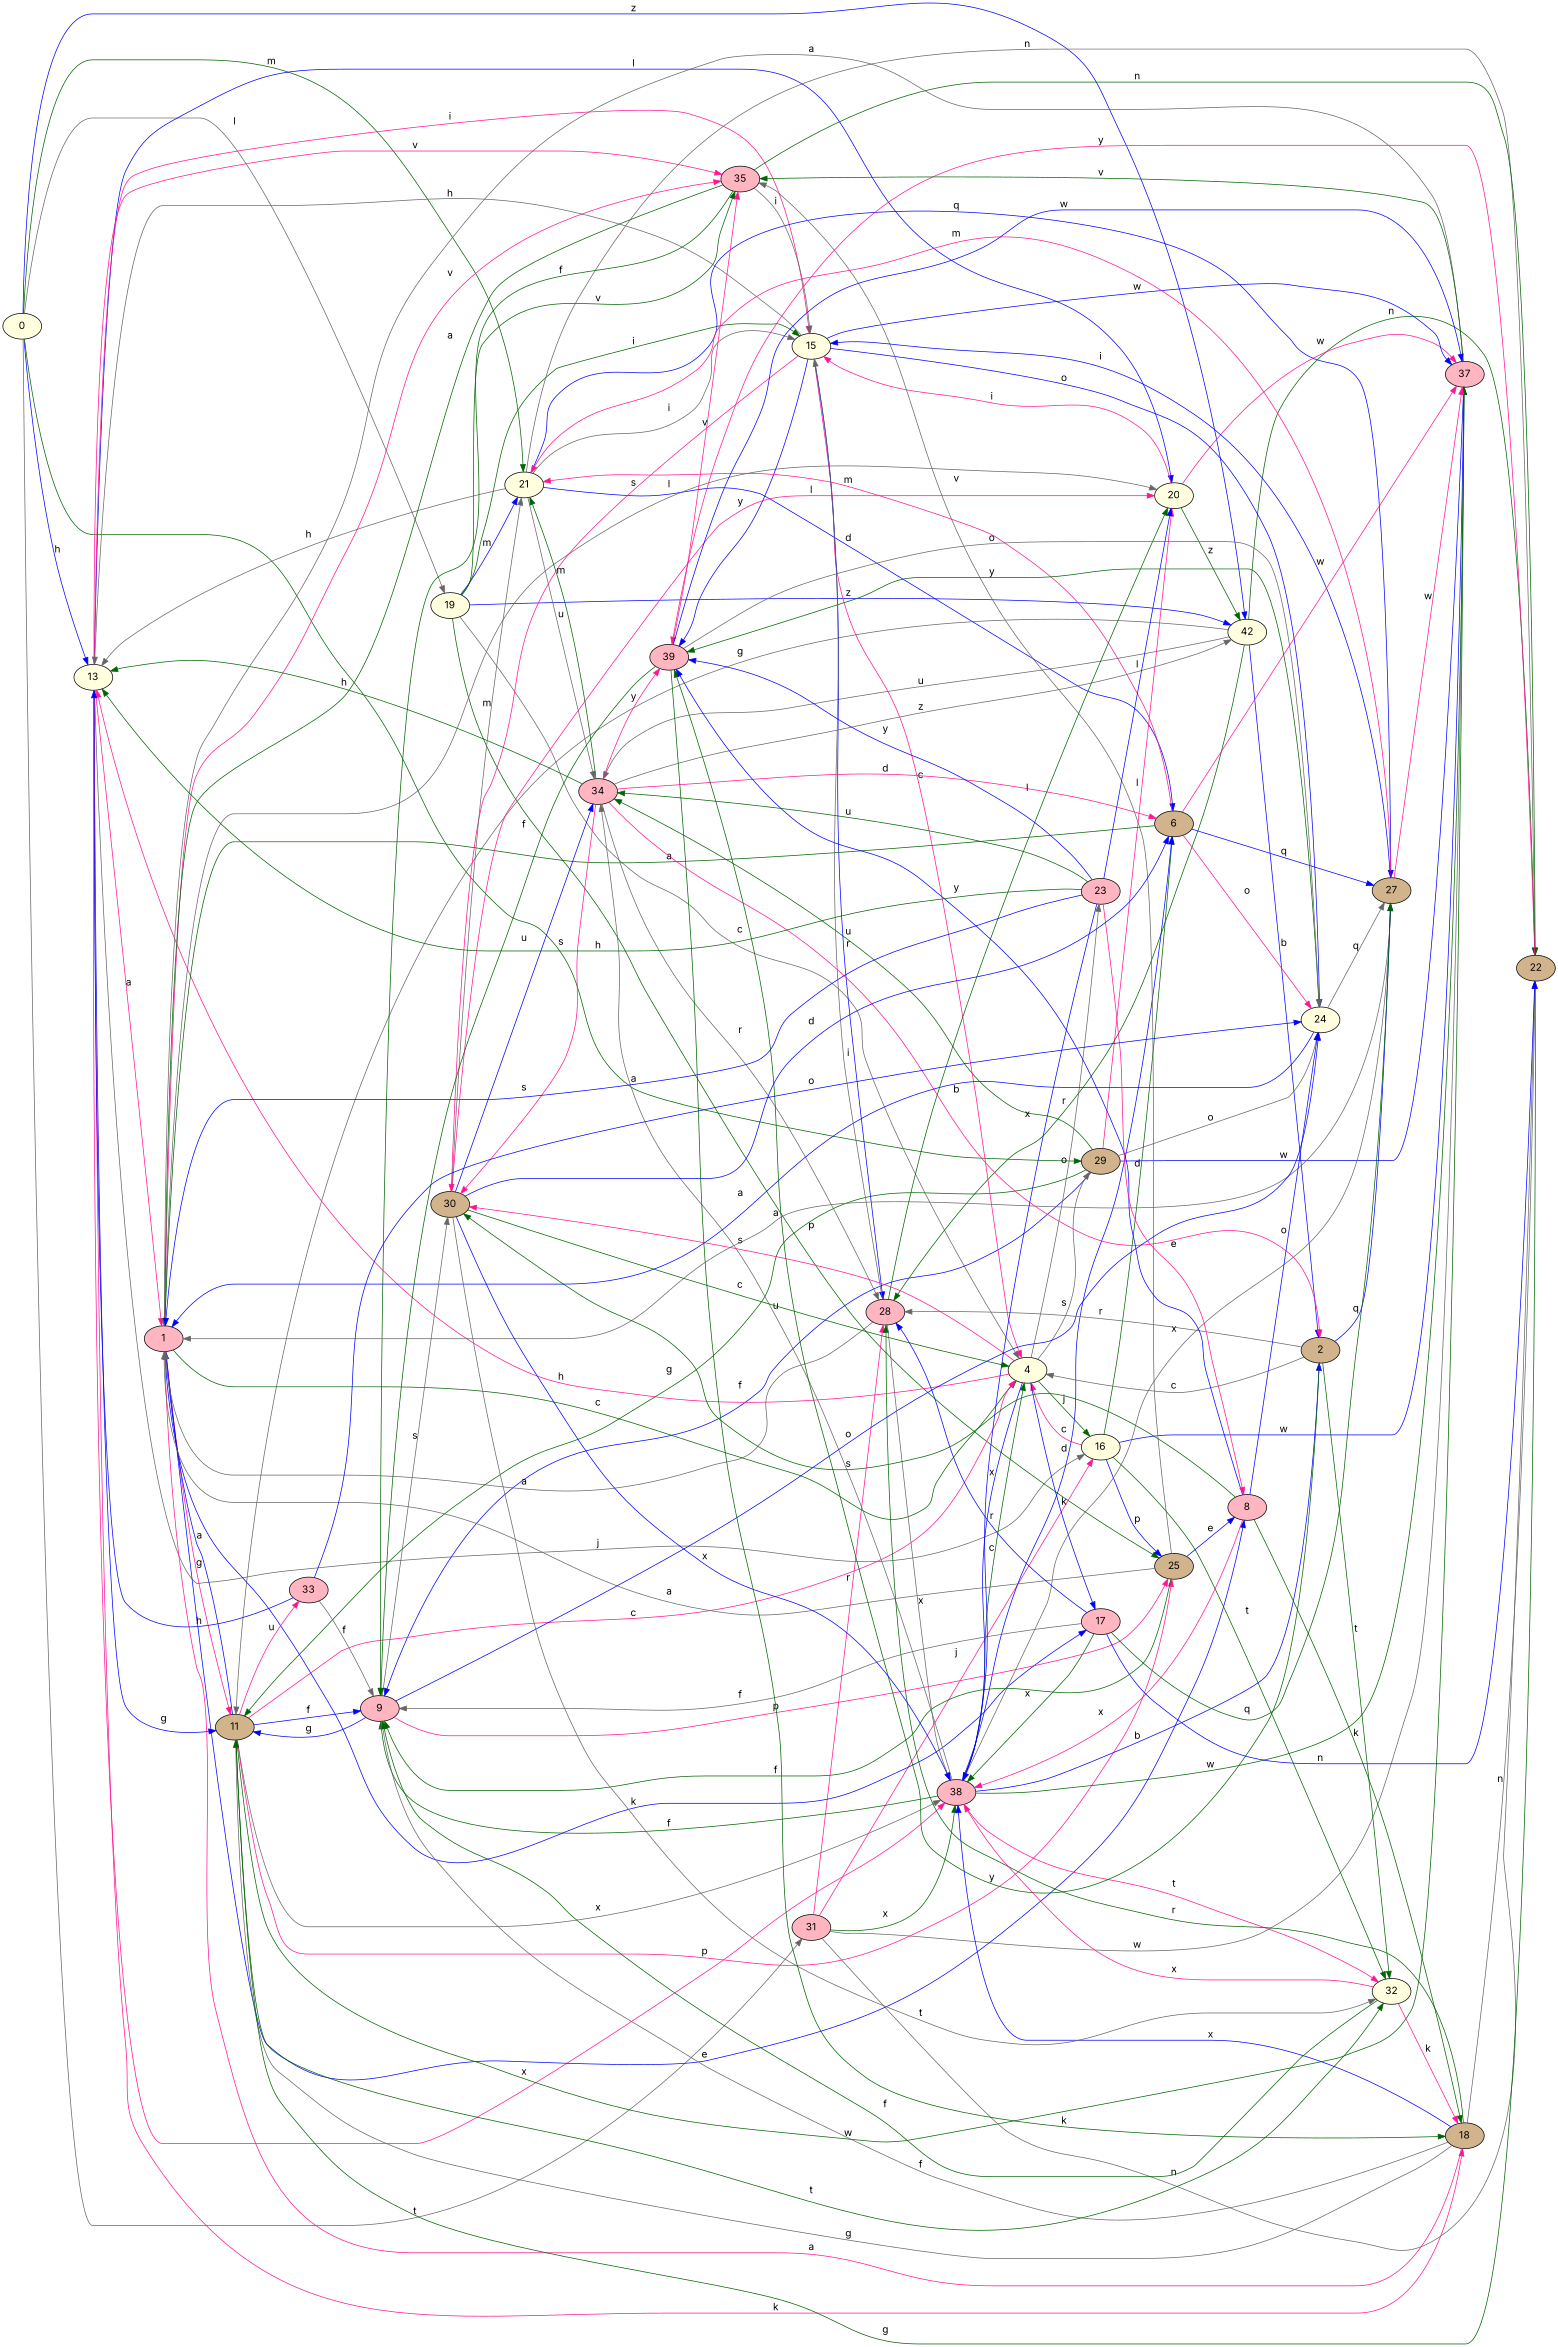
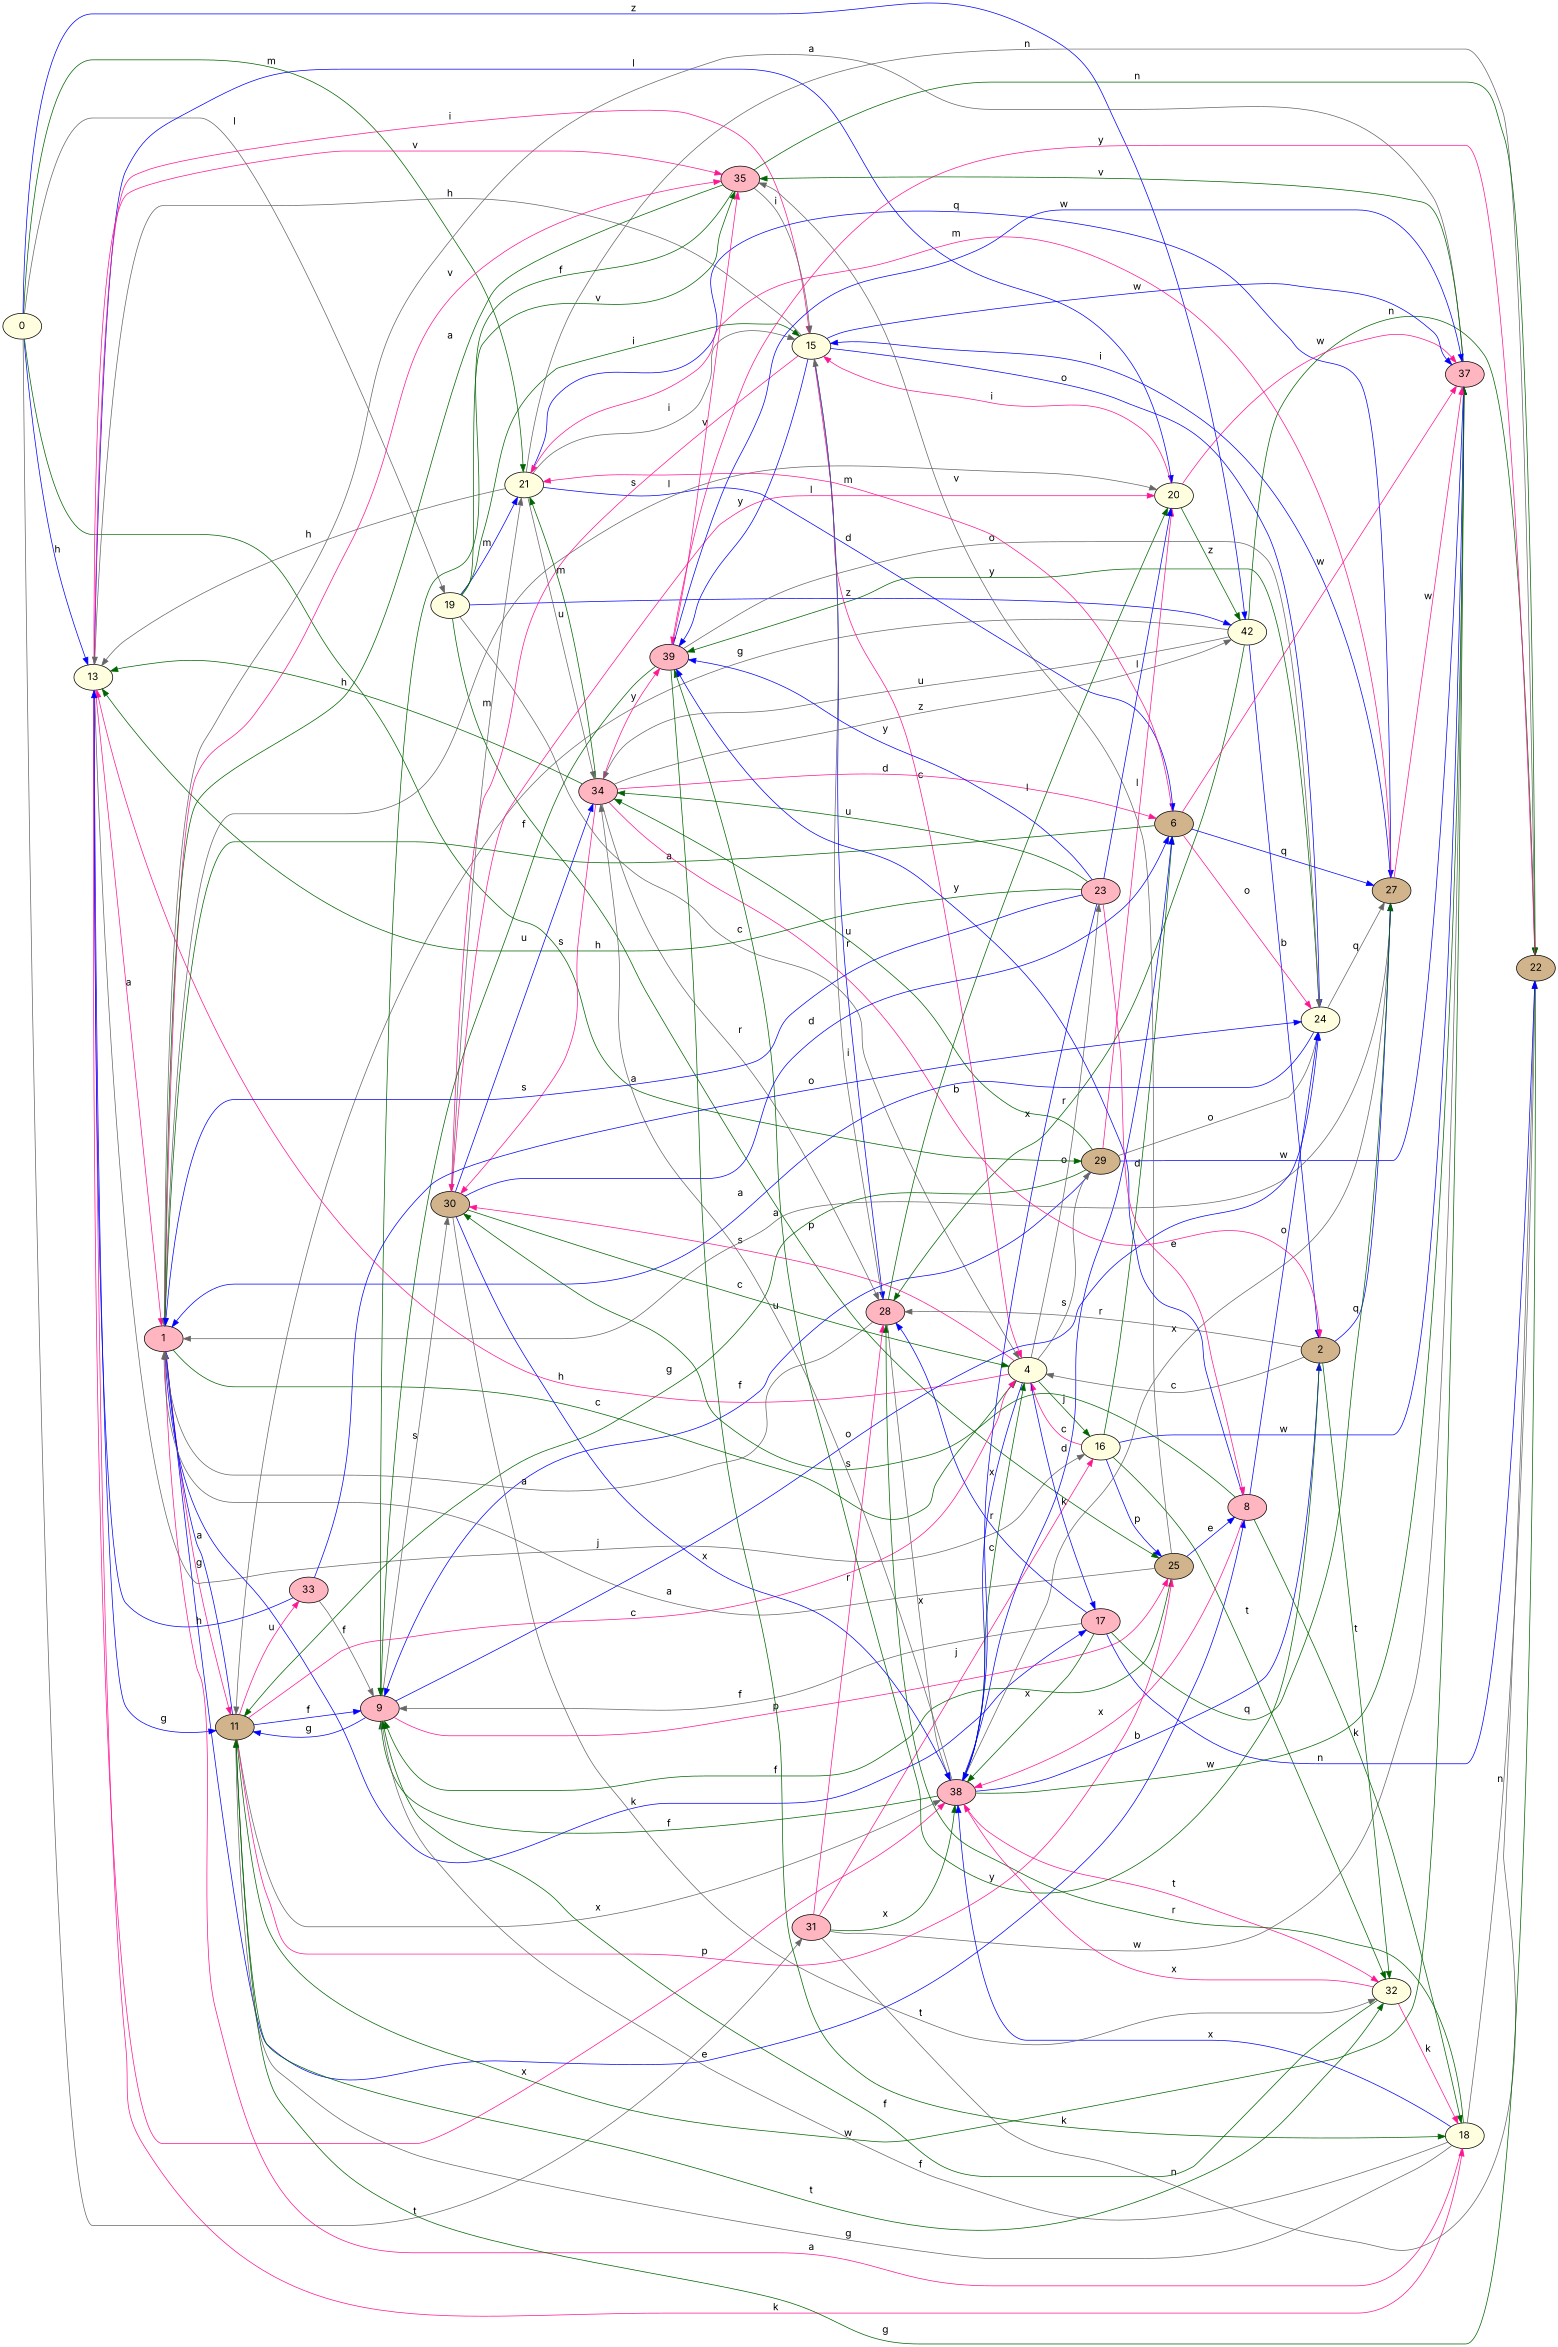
node "18": fillcolor tan -> lightyellow
